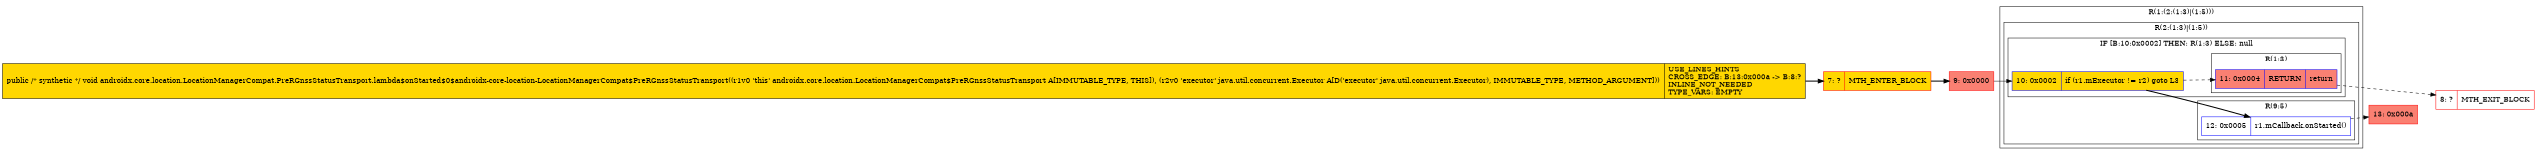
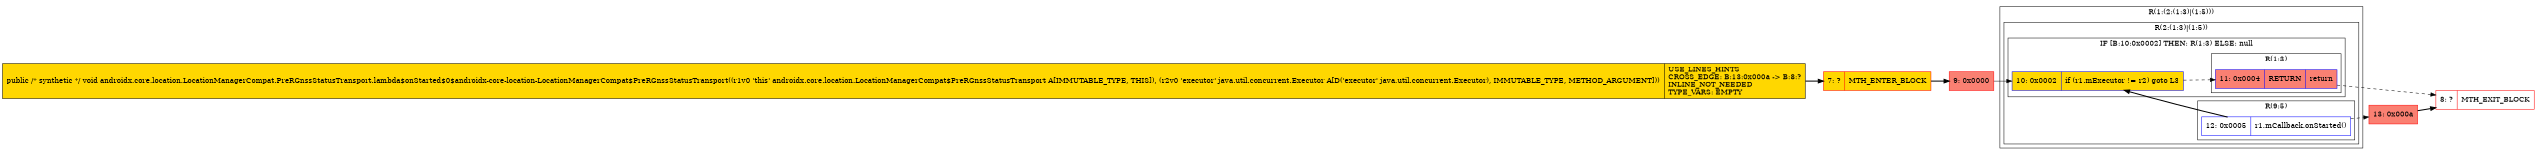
edge "10: 0x0002" -> "12: 0x0005": reversed
edge "13: 0x000a" -> "8: ?": added
